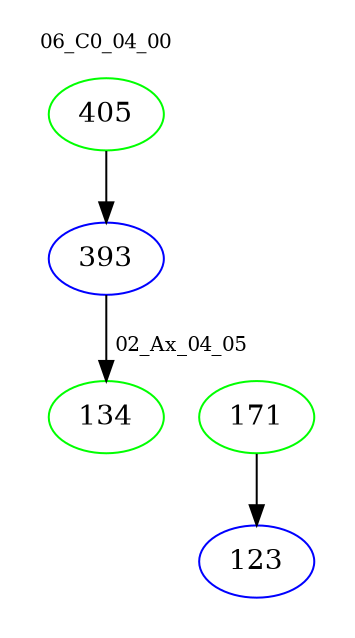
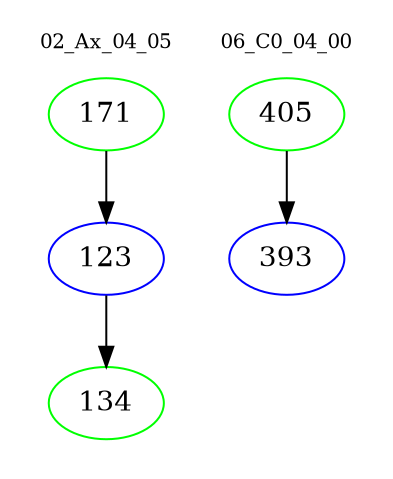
edge "393" -> "134": now "123" -> "134"
